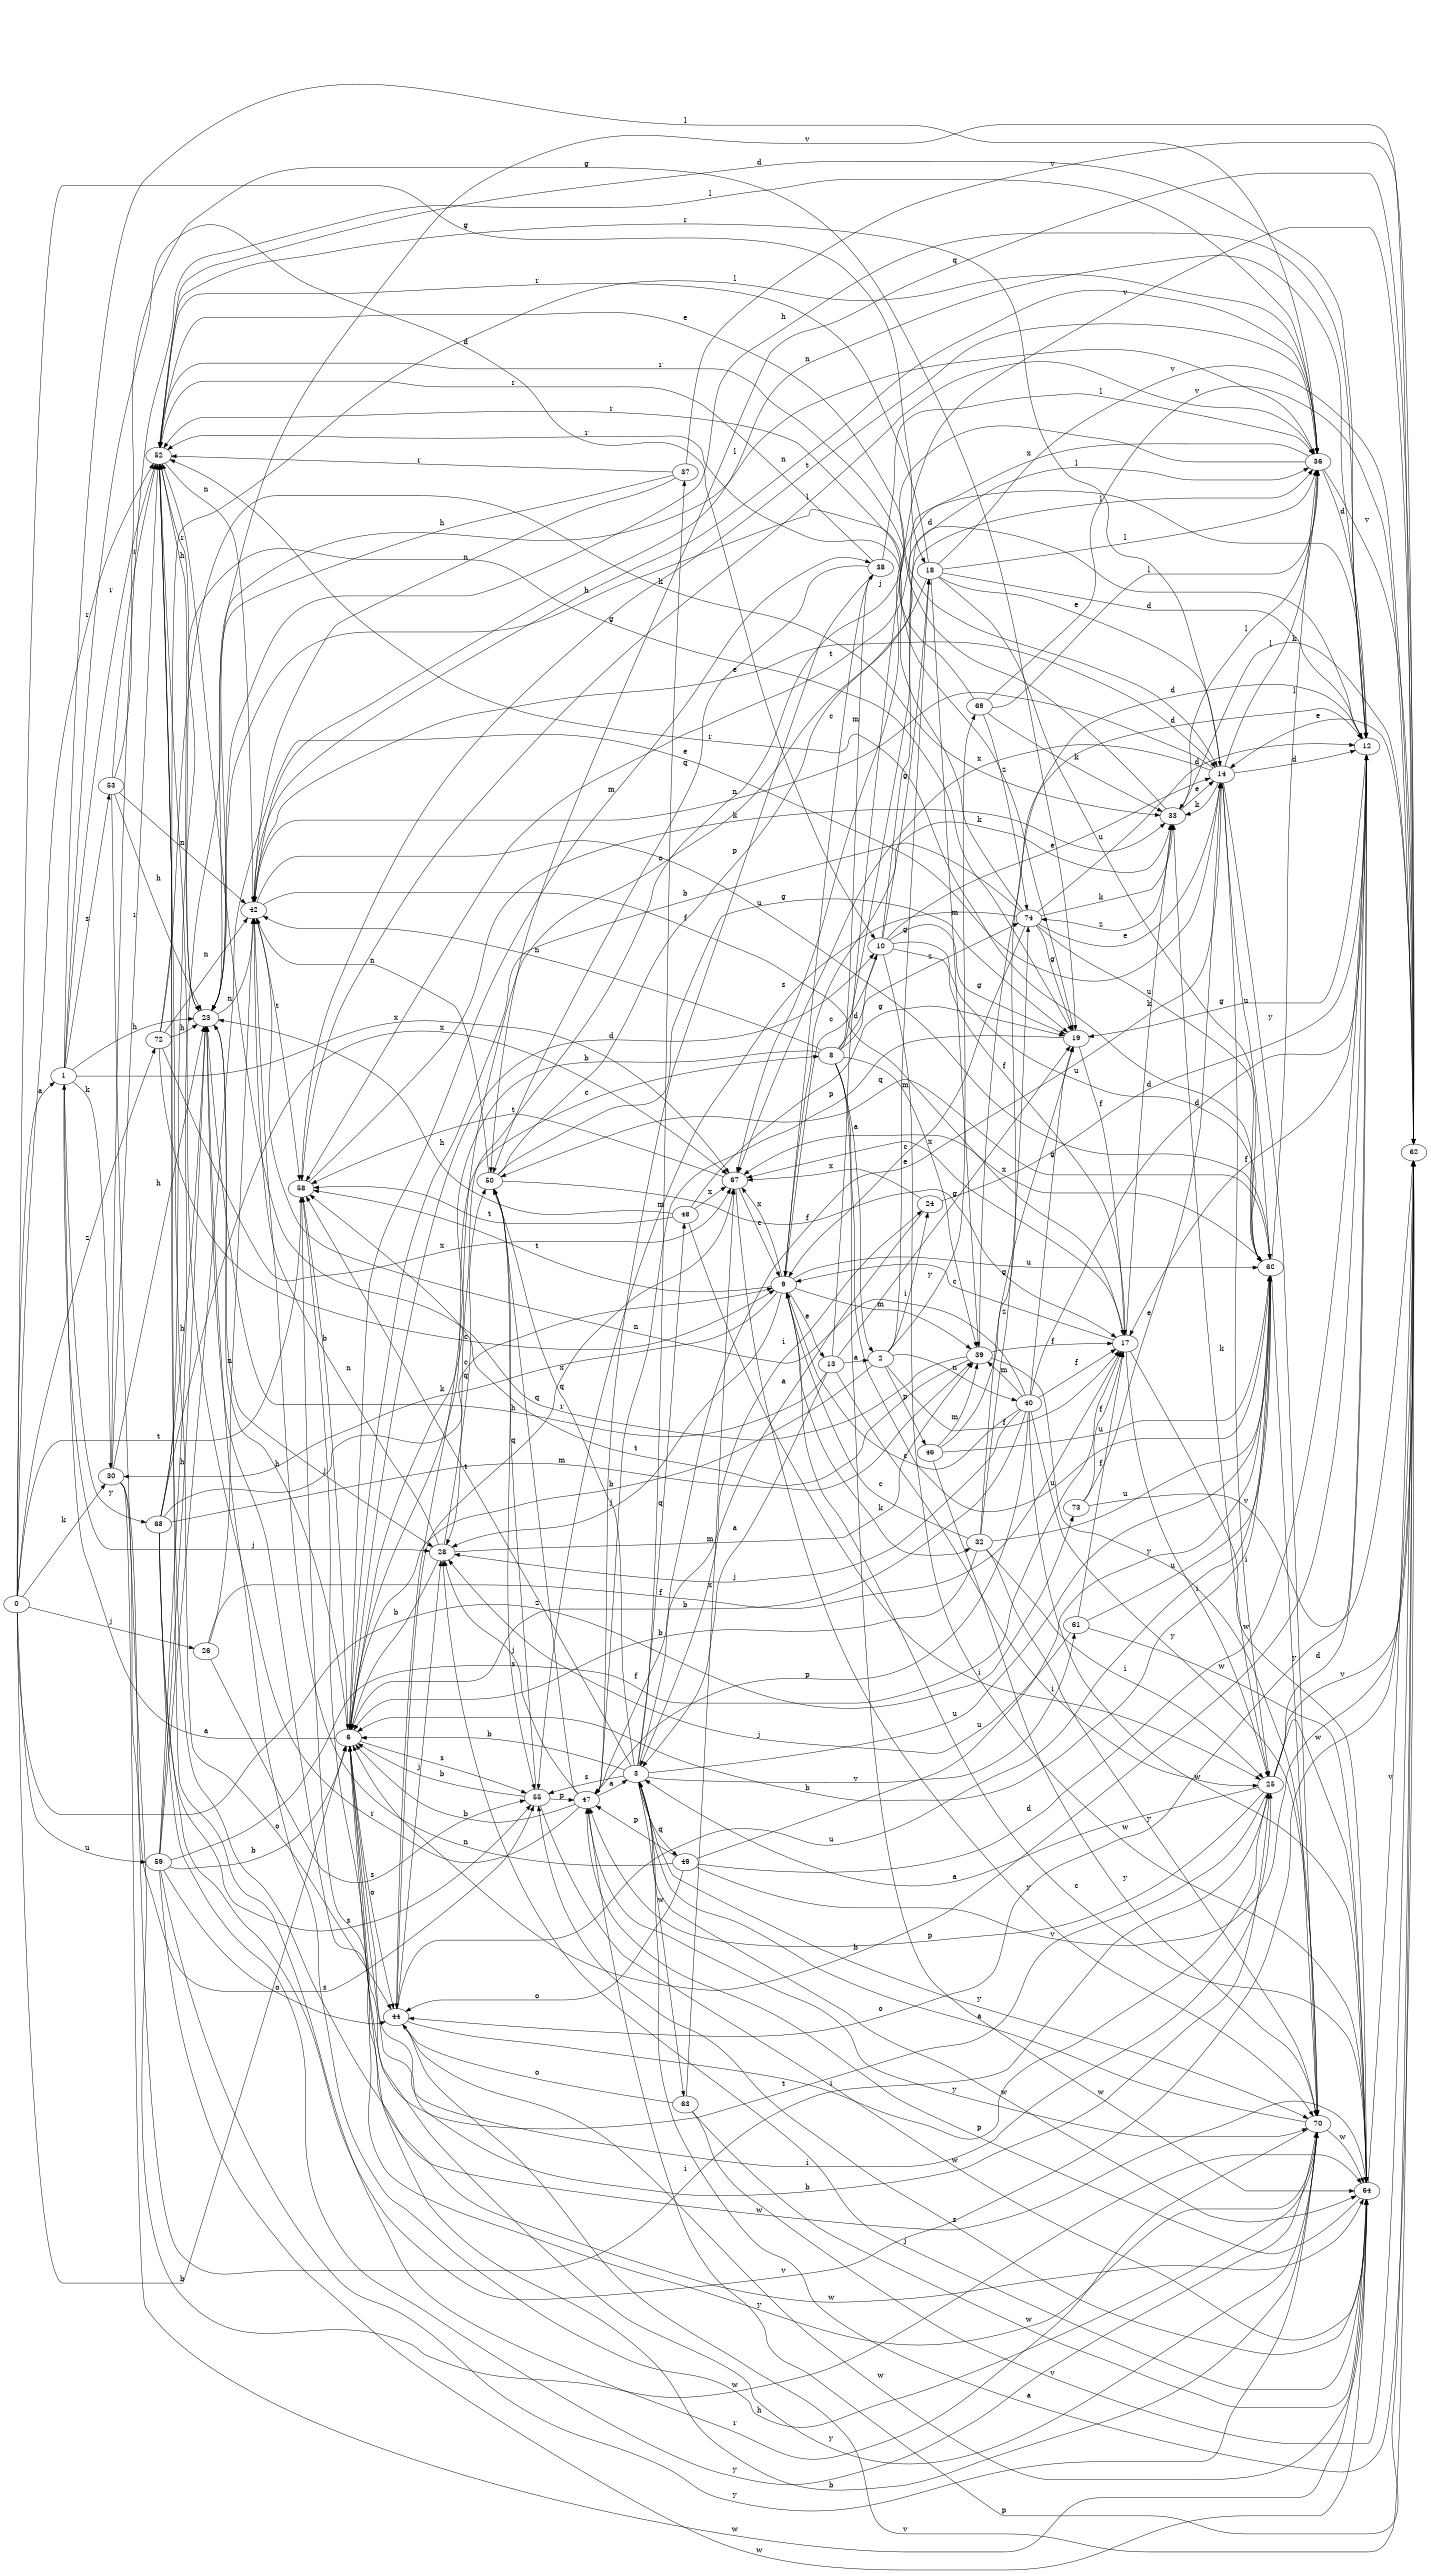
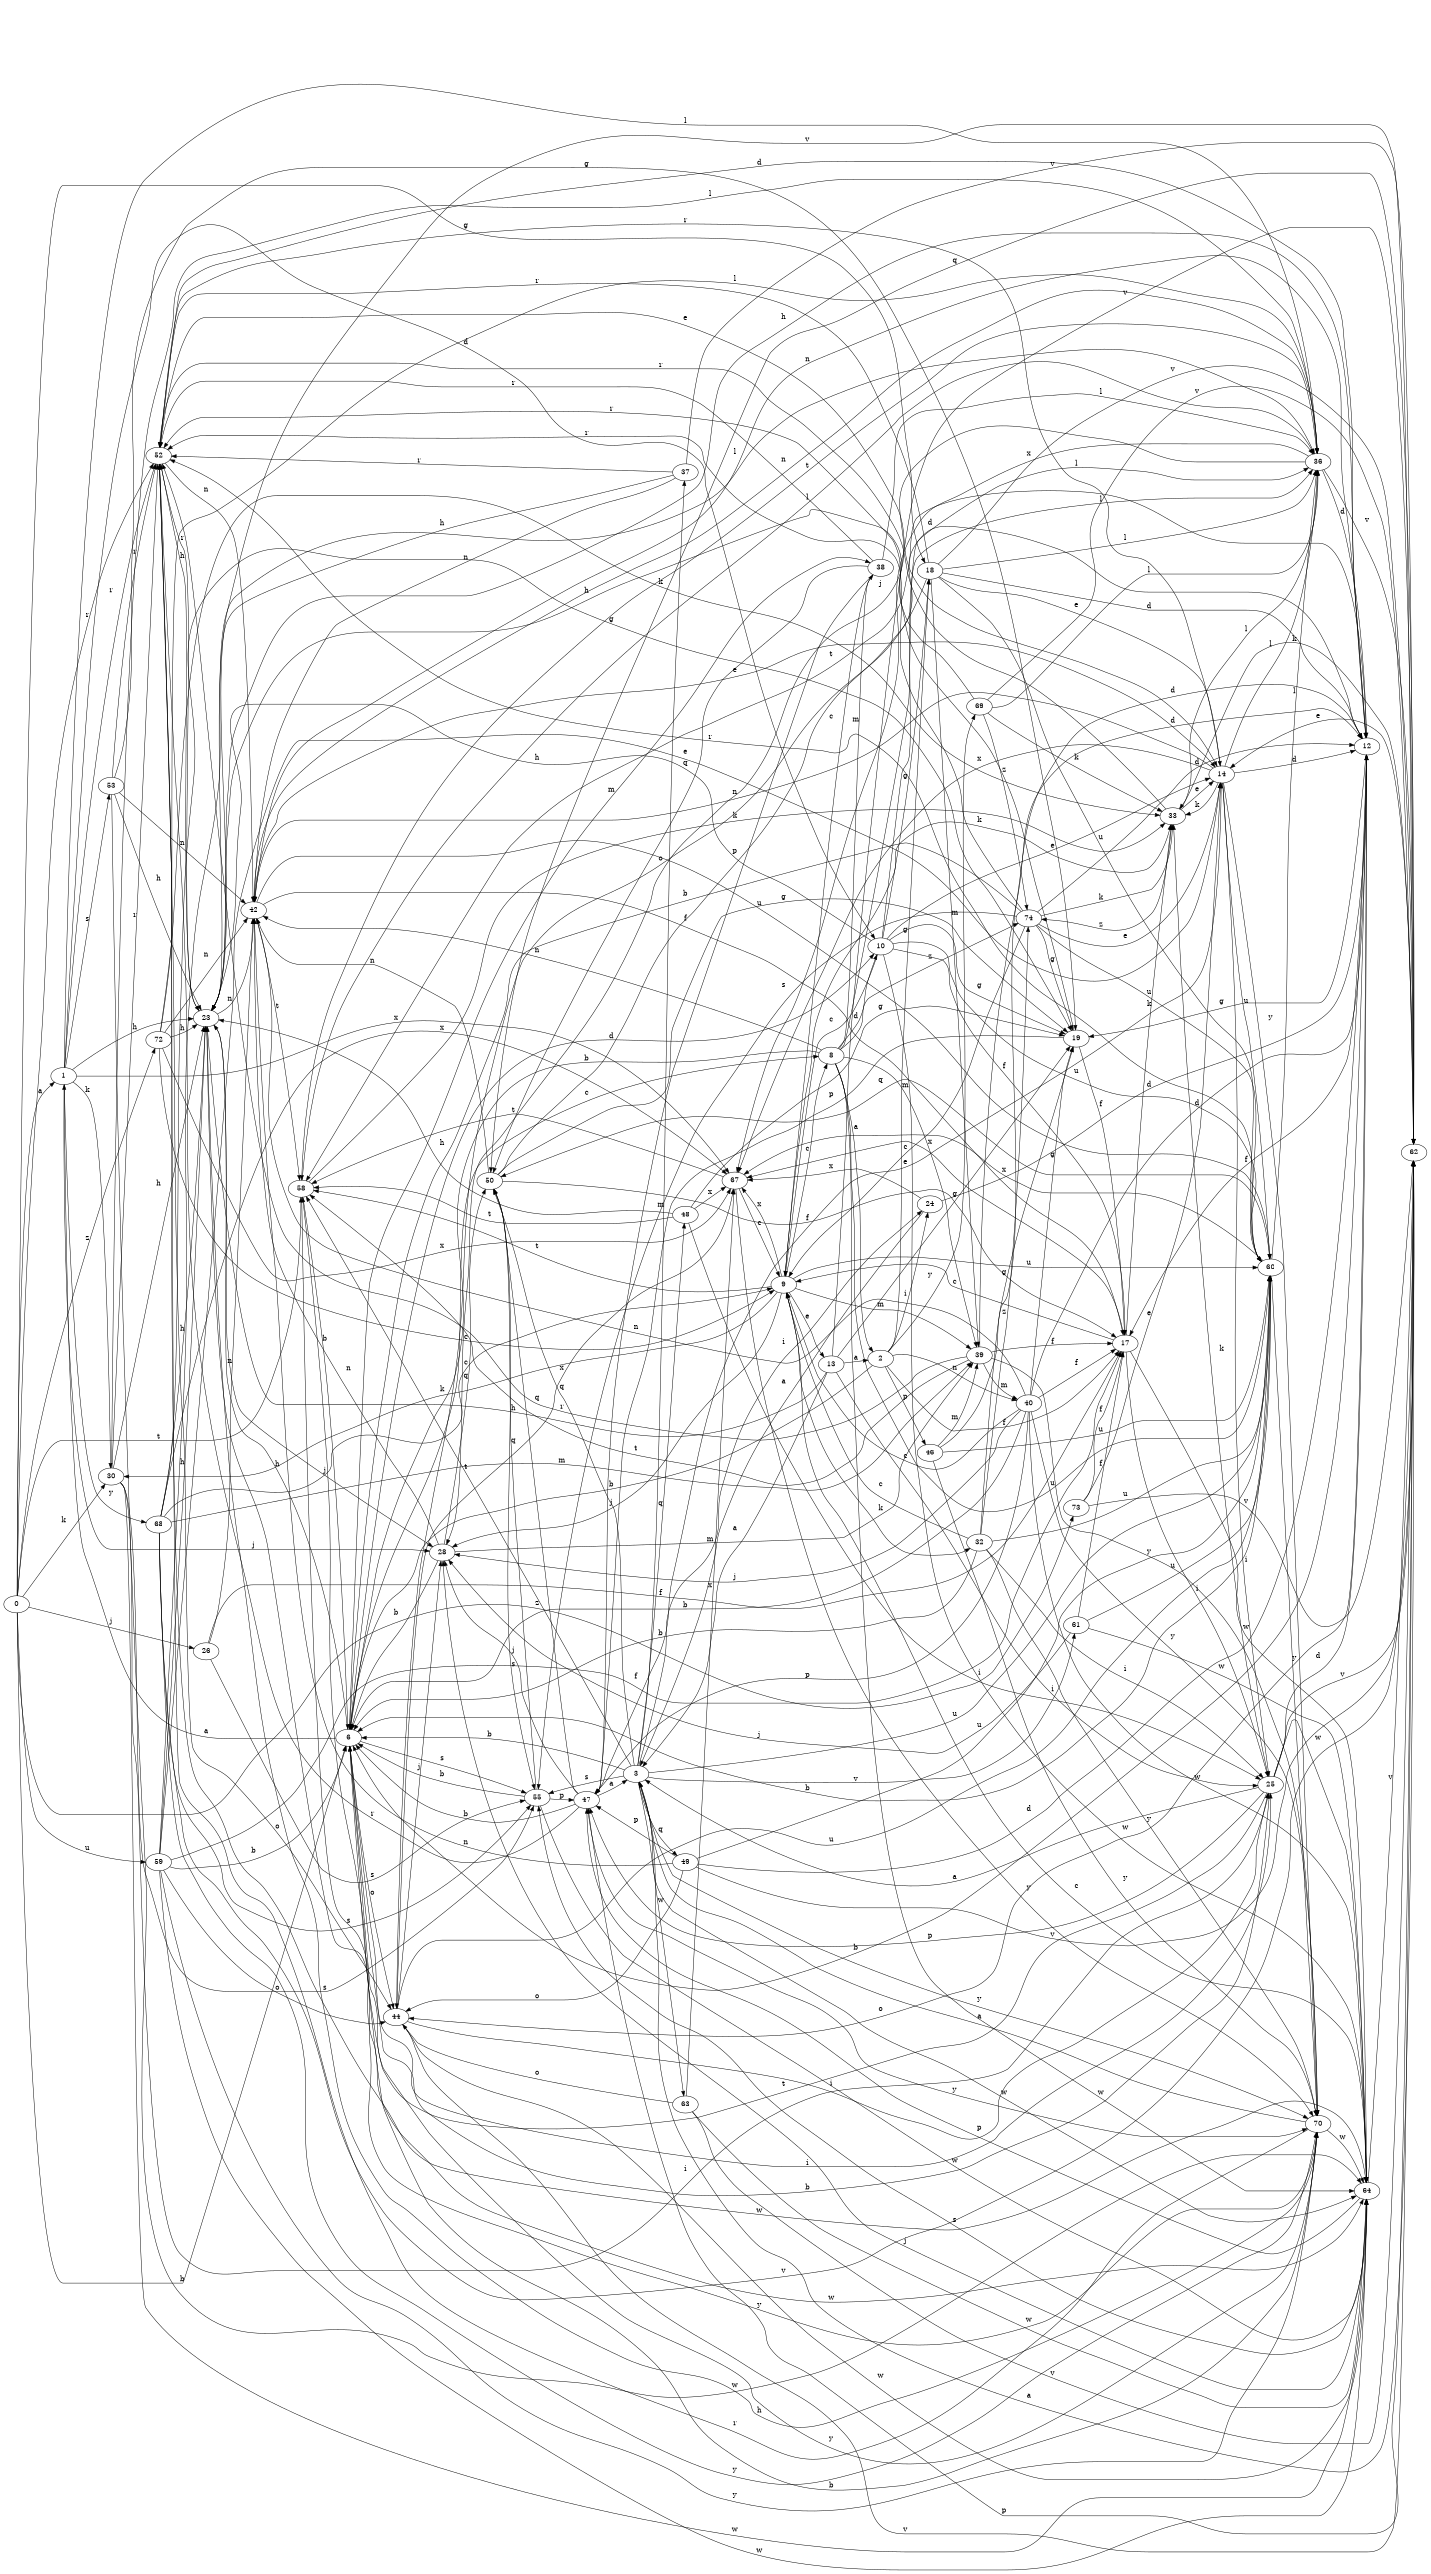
edge "10" -> "23": added, label "h"
edge "9" -> "8": added, label "c"
edge "40" -> "39": reversed
